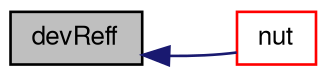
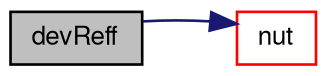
edge "nut" -> "devReff": reversed
